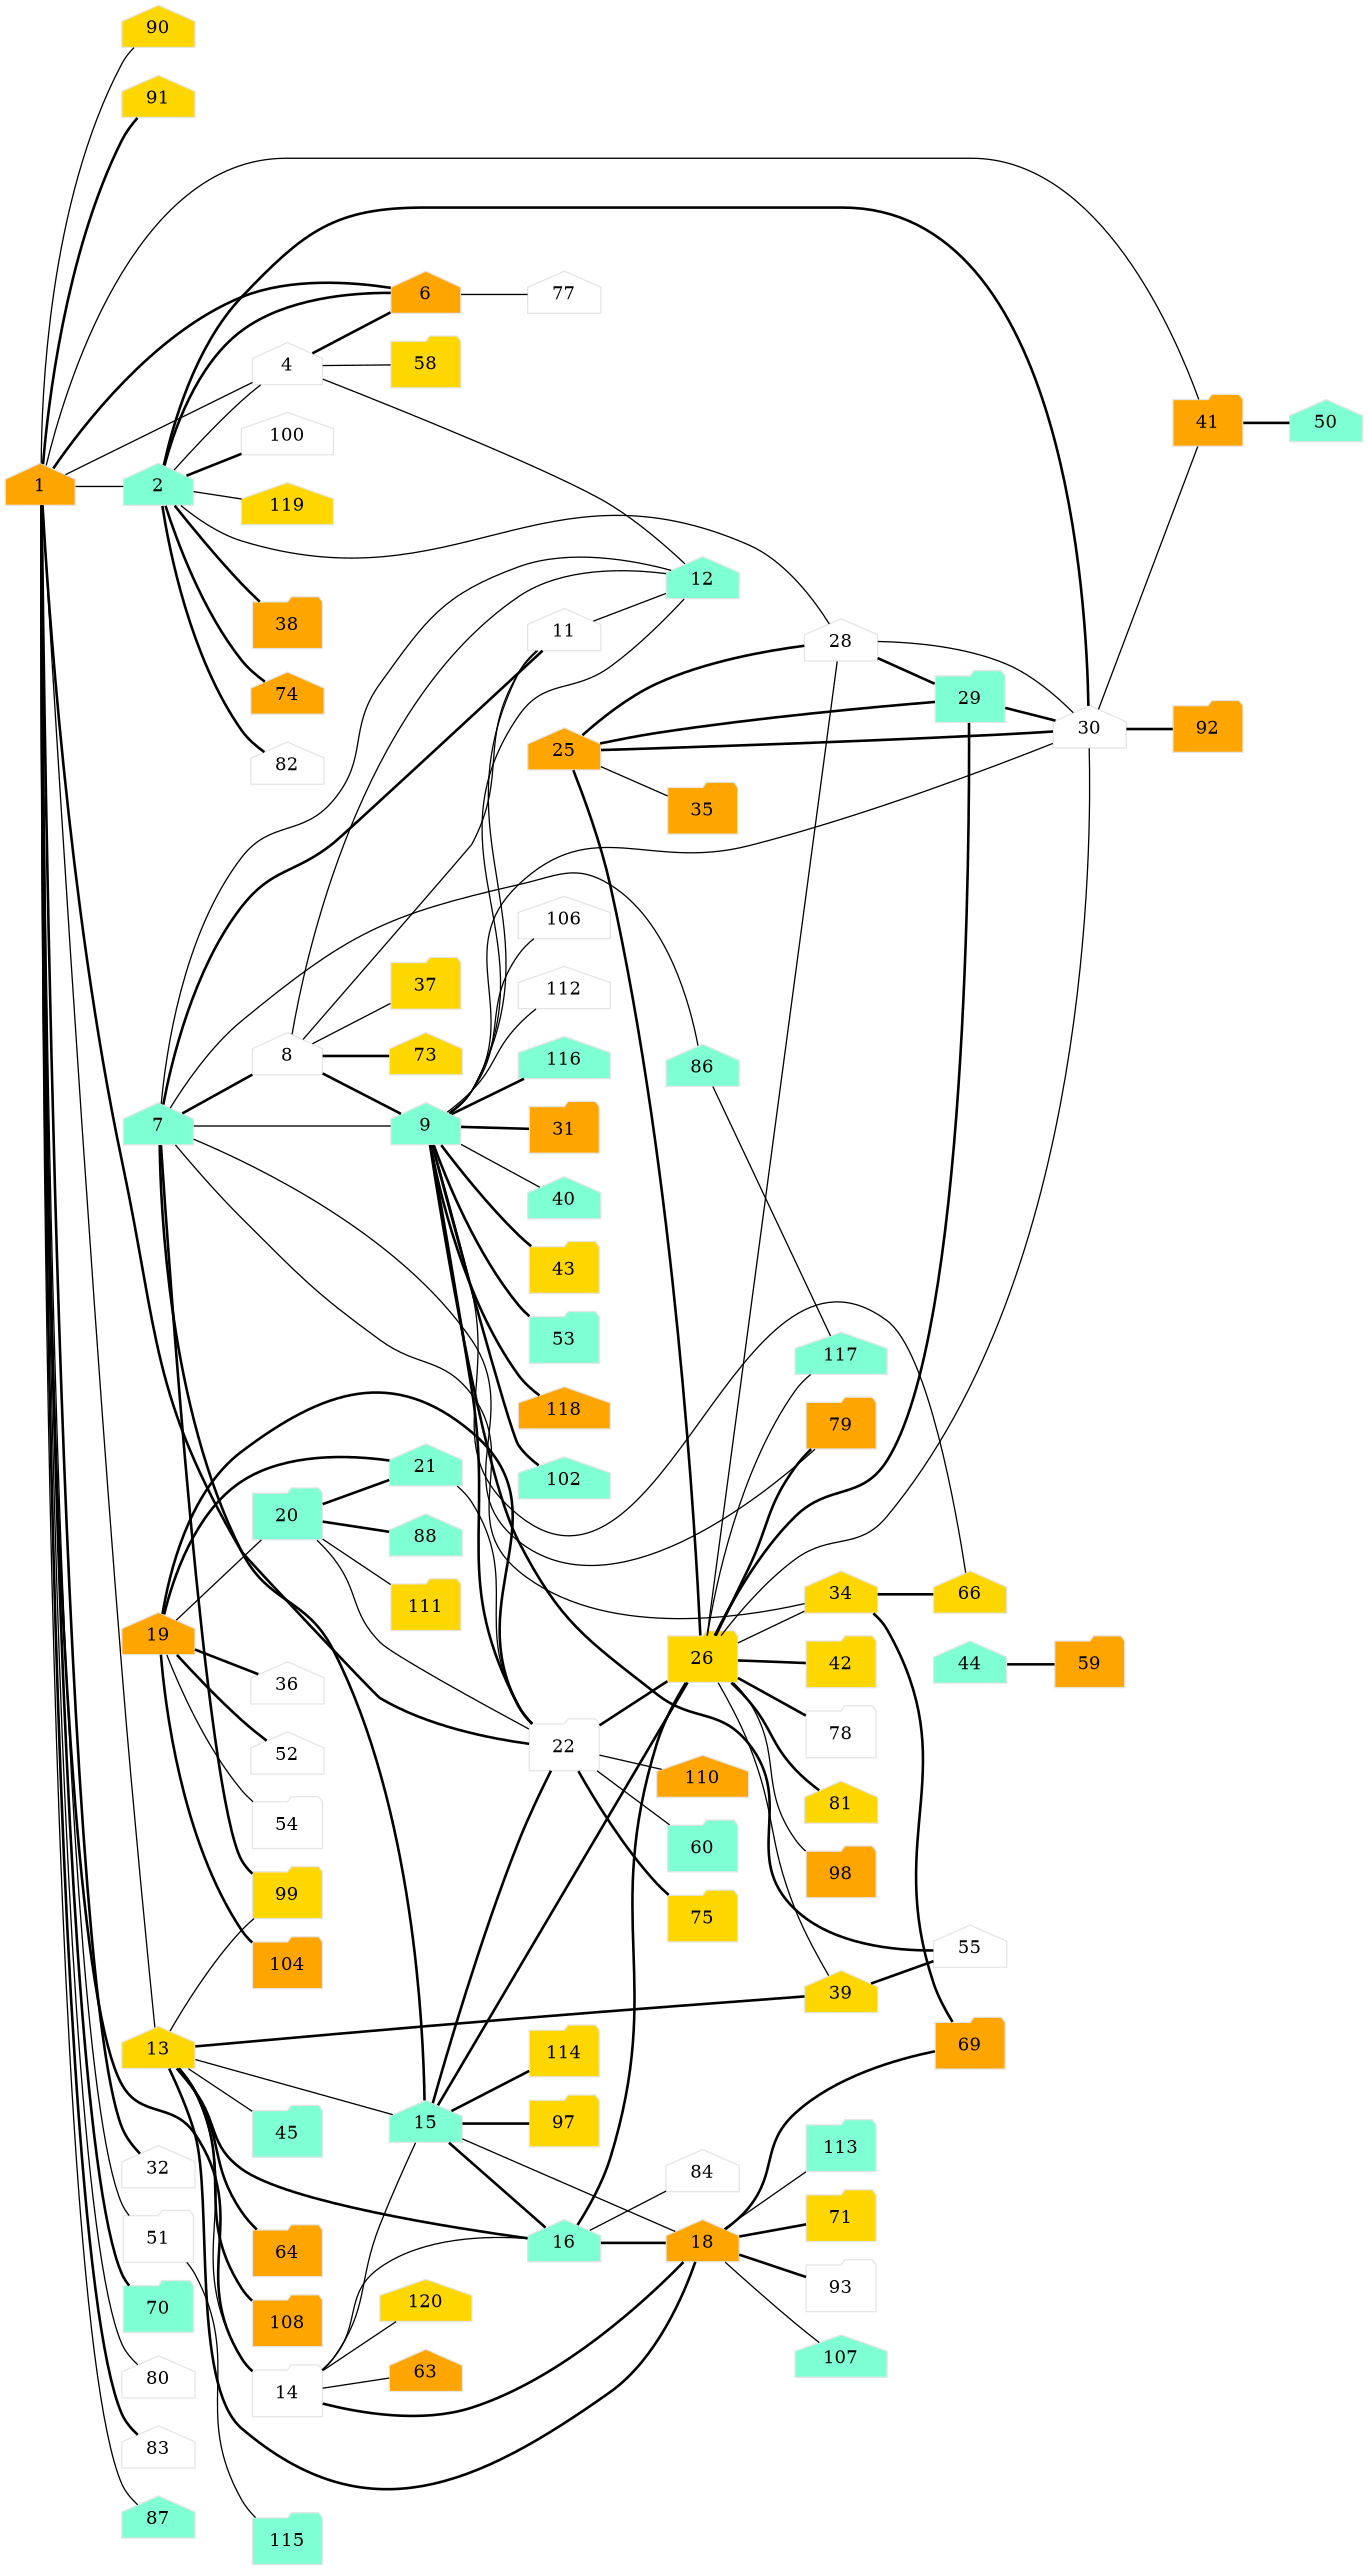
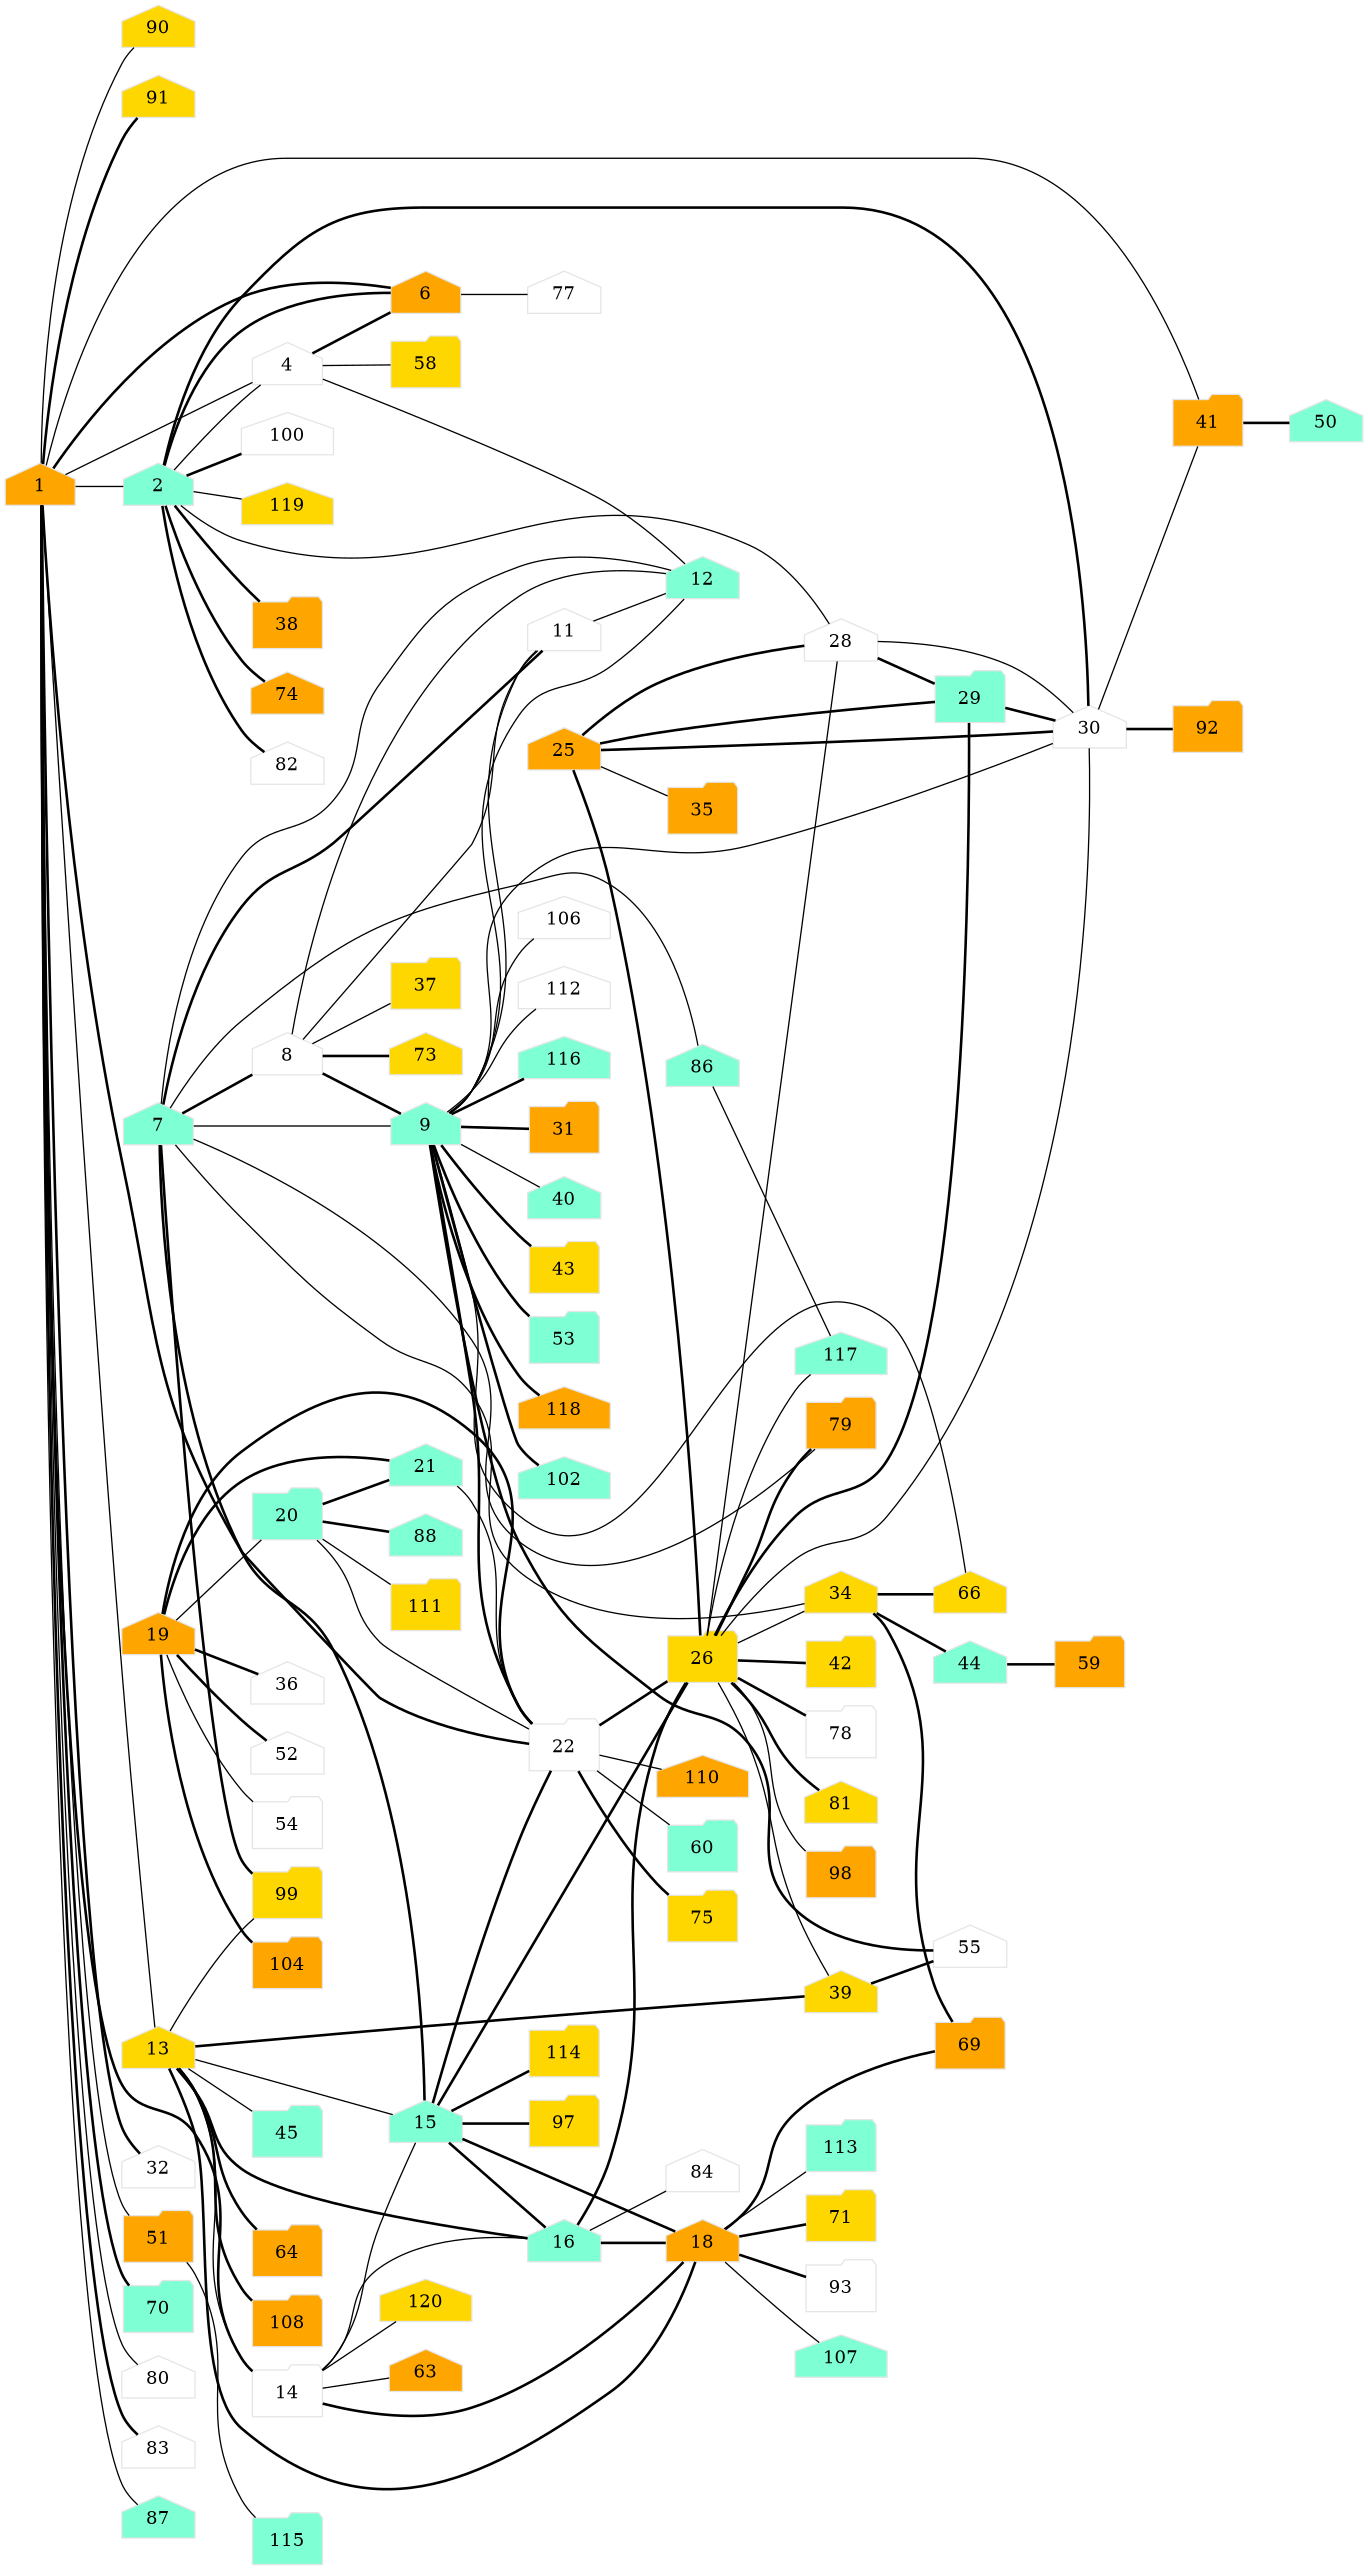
edge "34" -- "44": added
edge "15" -- "18": style solid -> bold
node "51": fillcolor white -> orange
